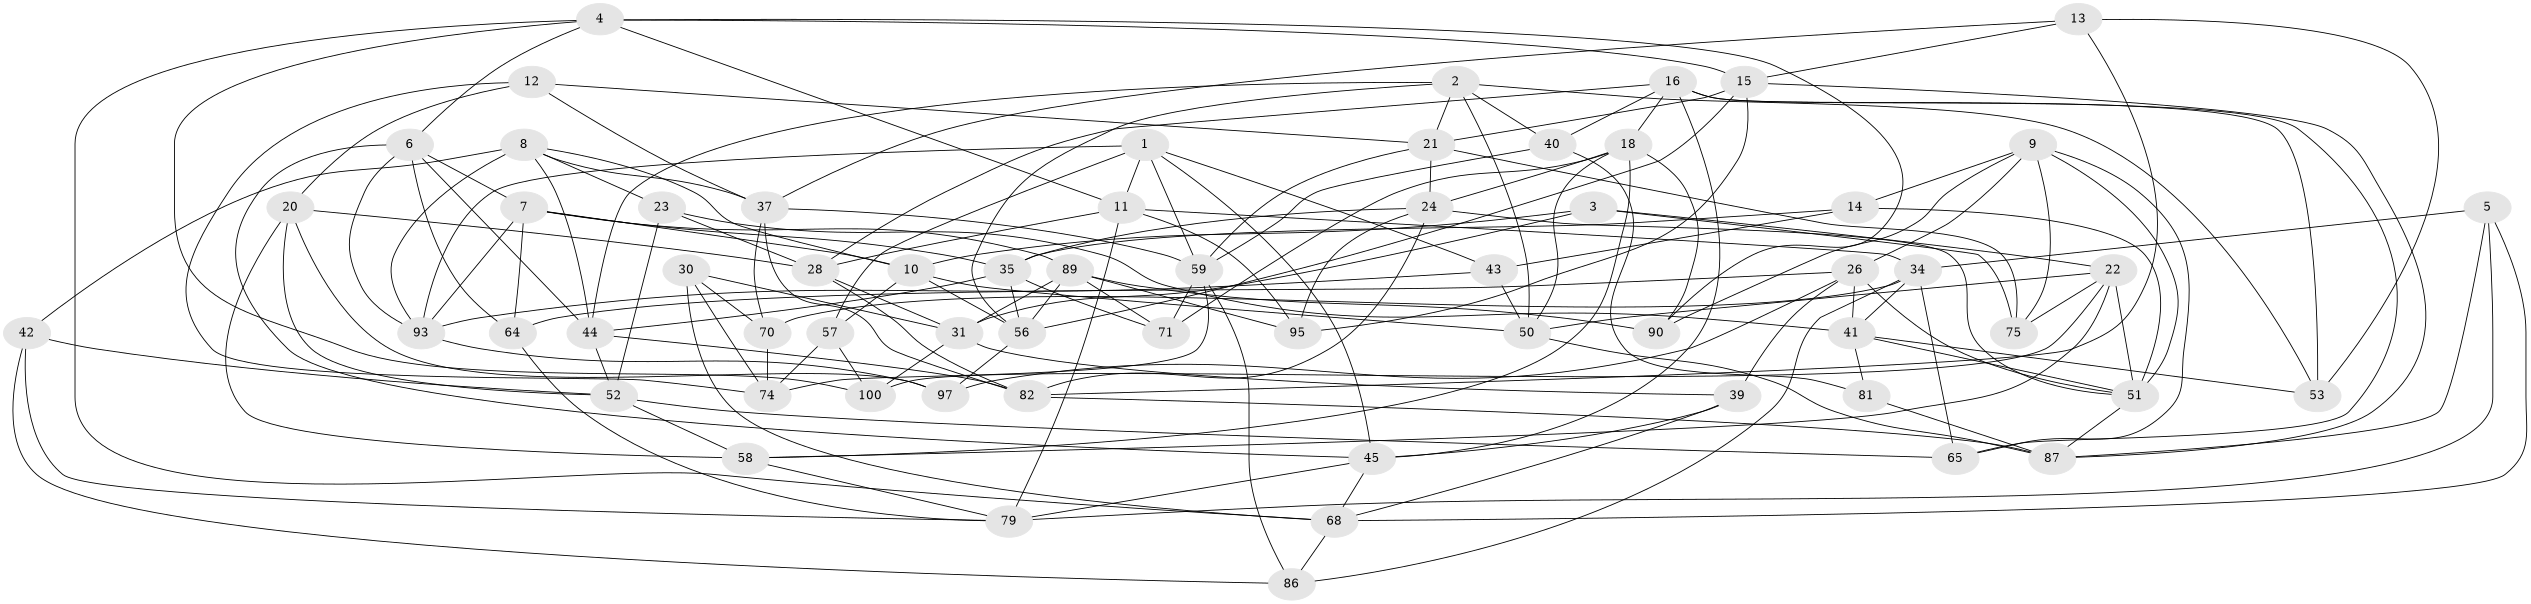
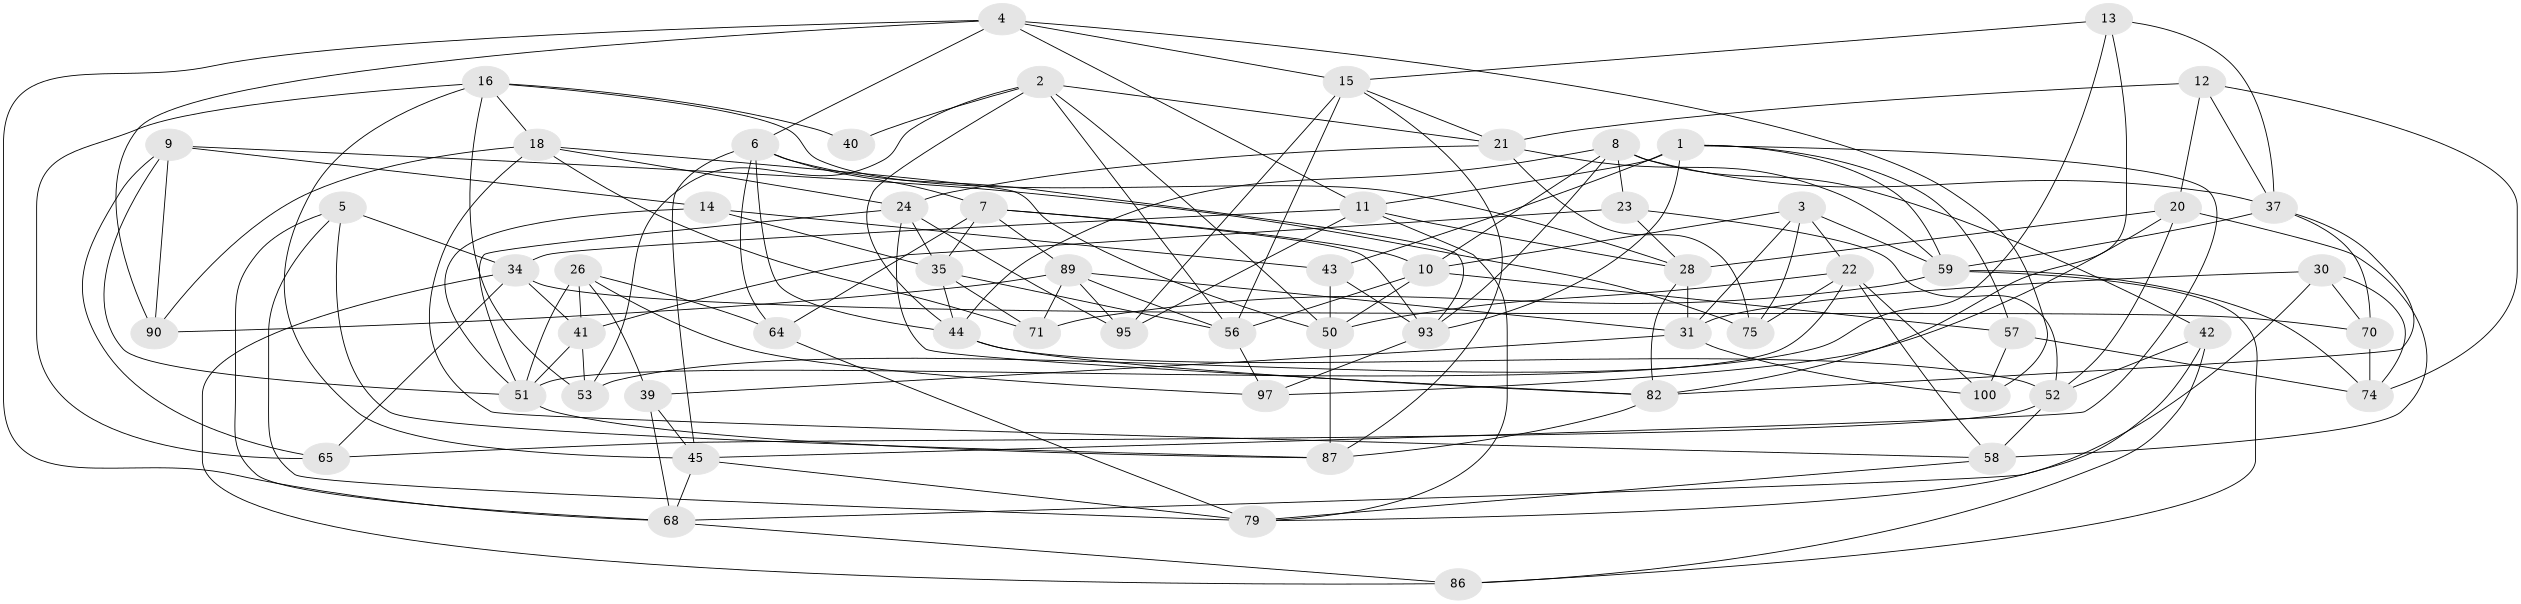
edge "40" -- "59": now "3" -- "59"
edge "9" -- "26": removed
node "81": removed
